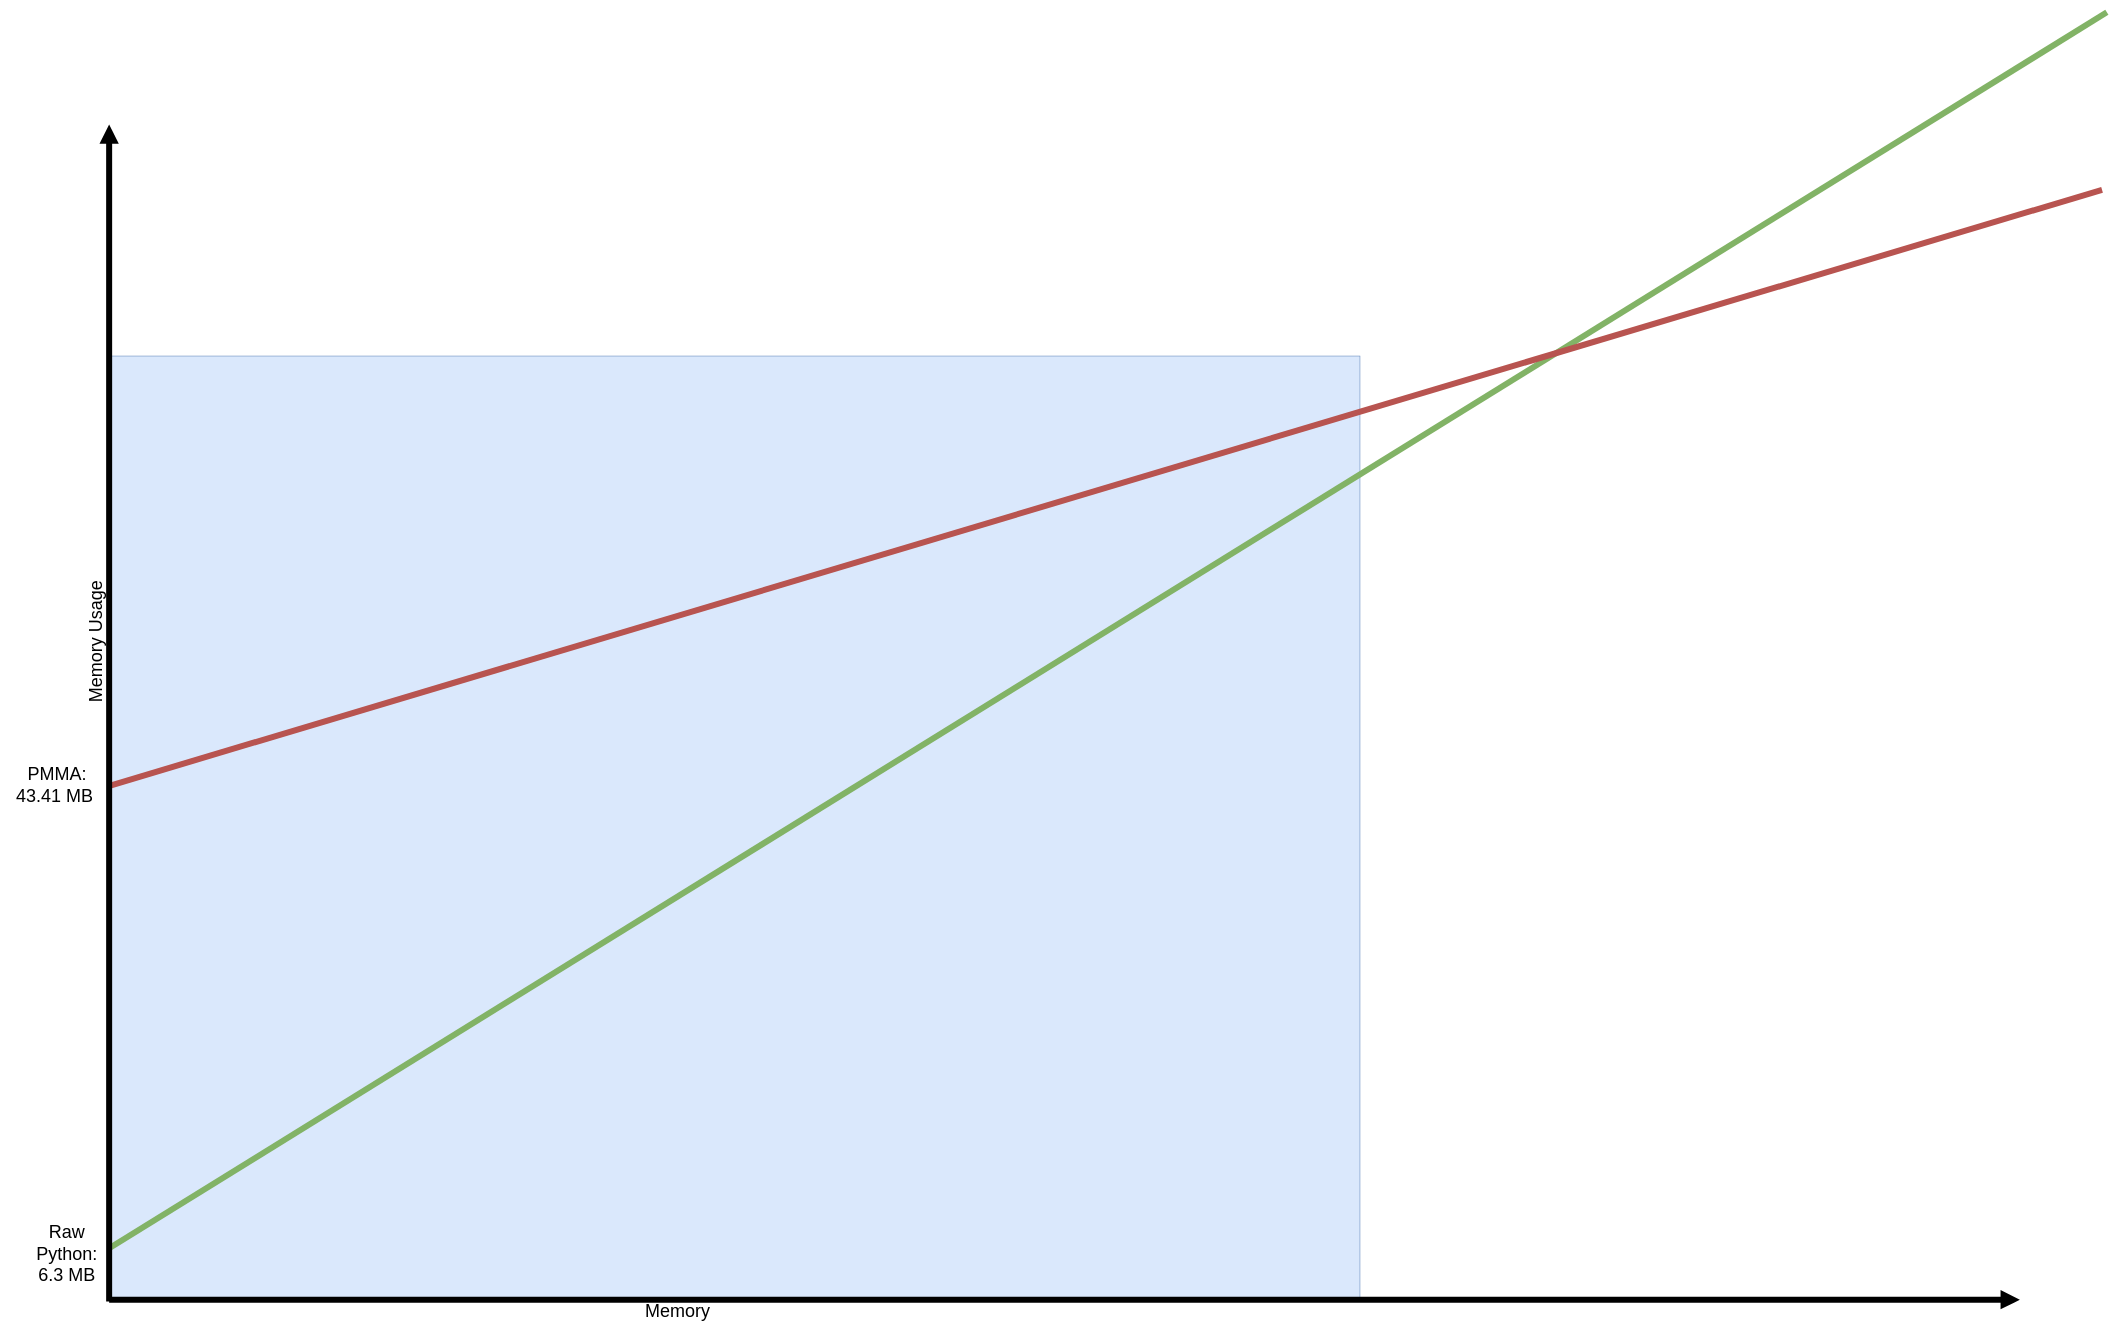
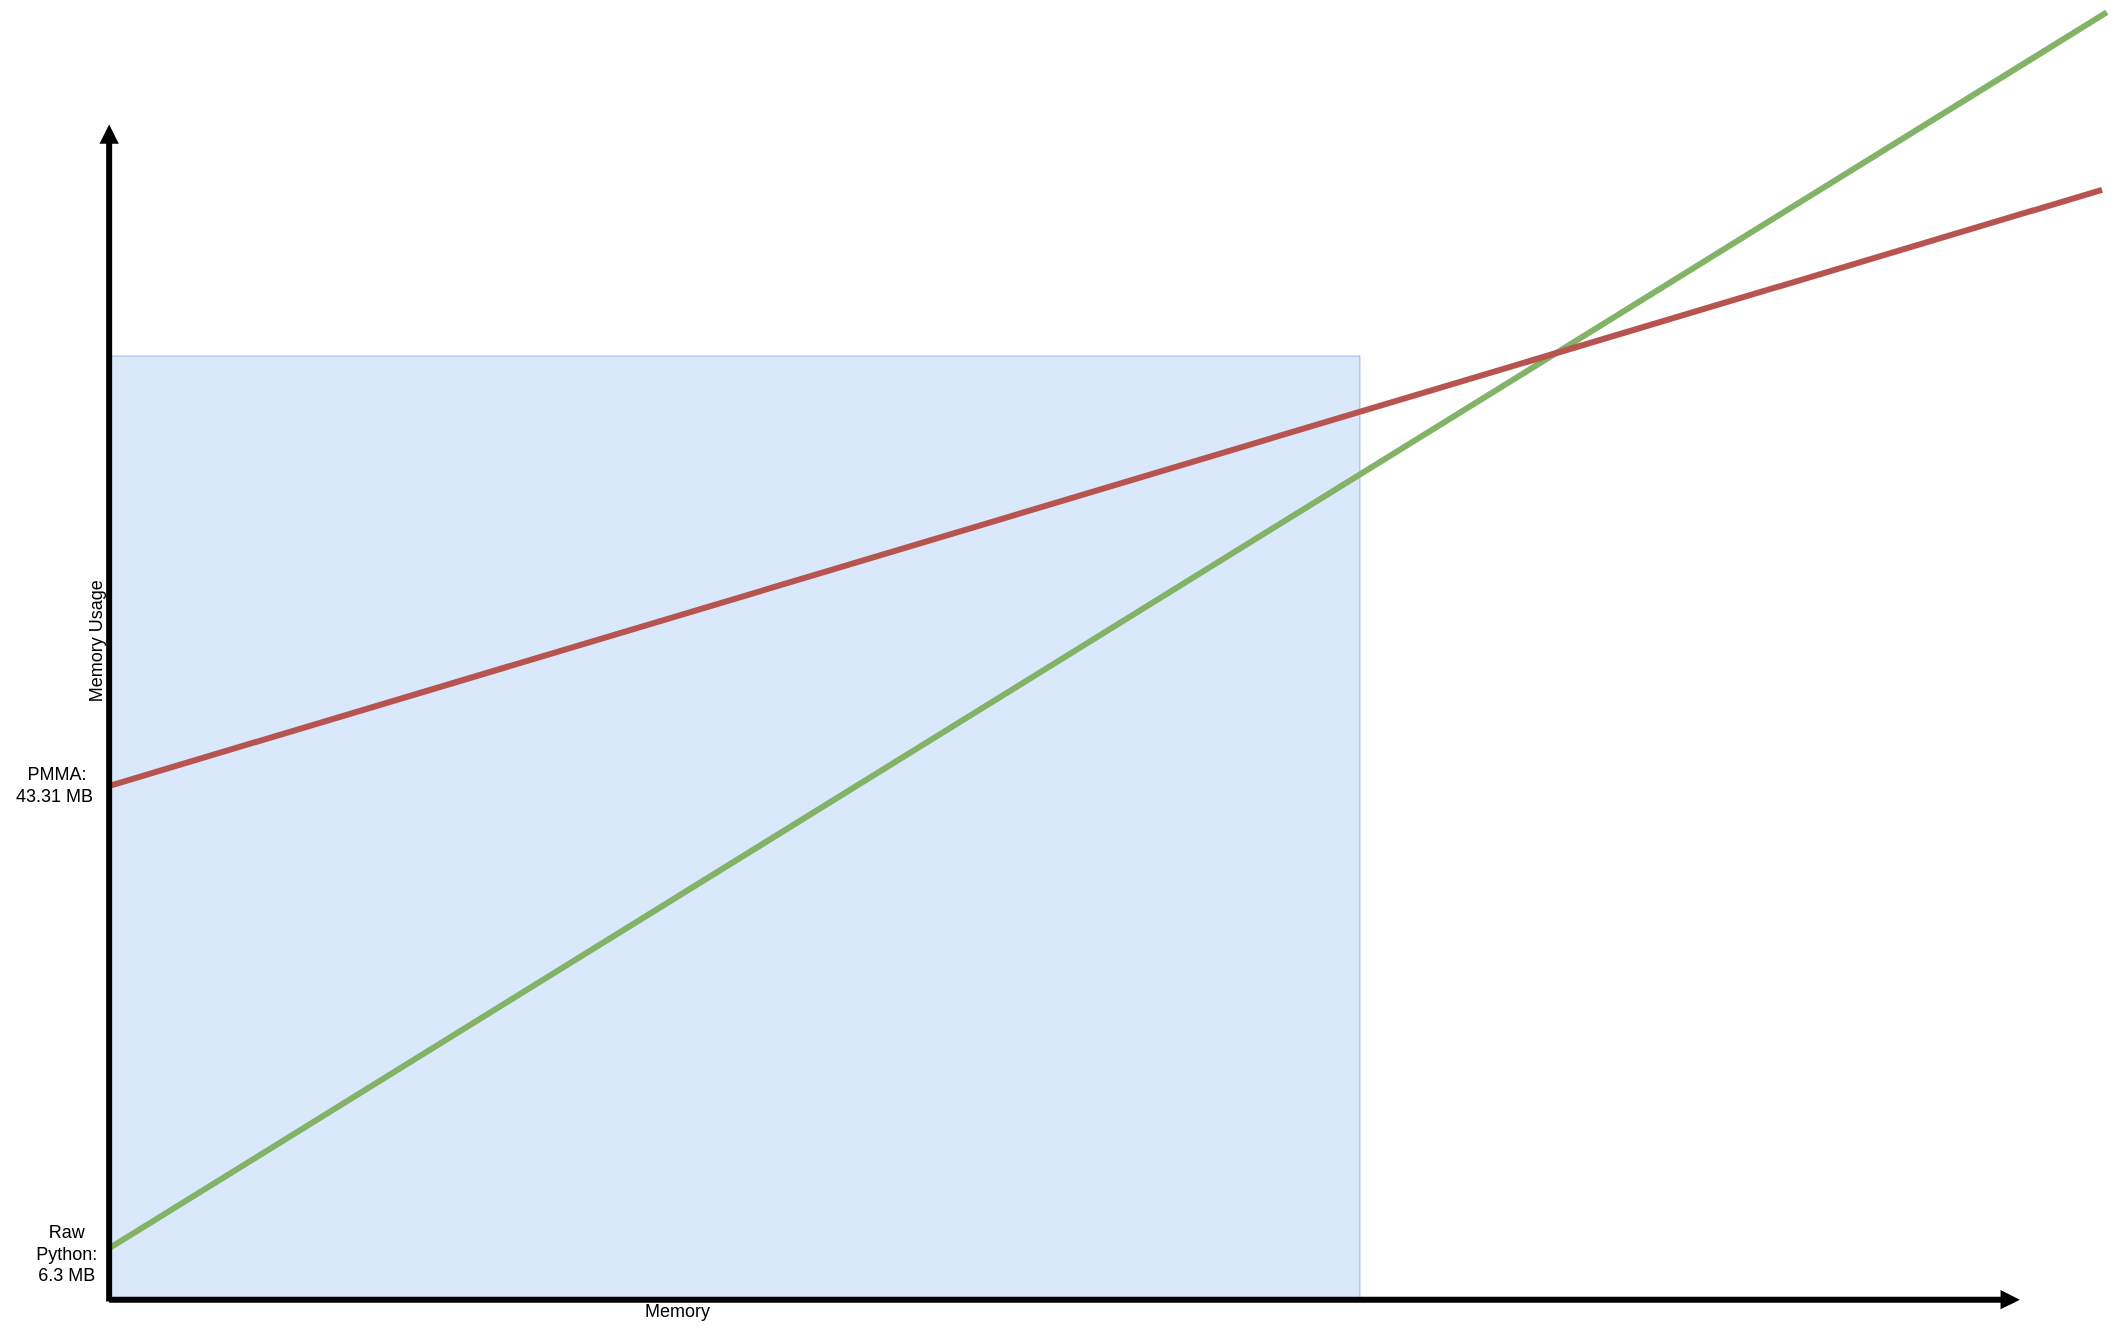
node "PMMA: 43.41 MB": label "PMMA: 43.41 MB" -> "PMMA: 43.31 MB"
